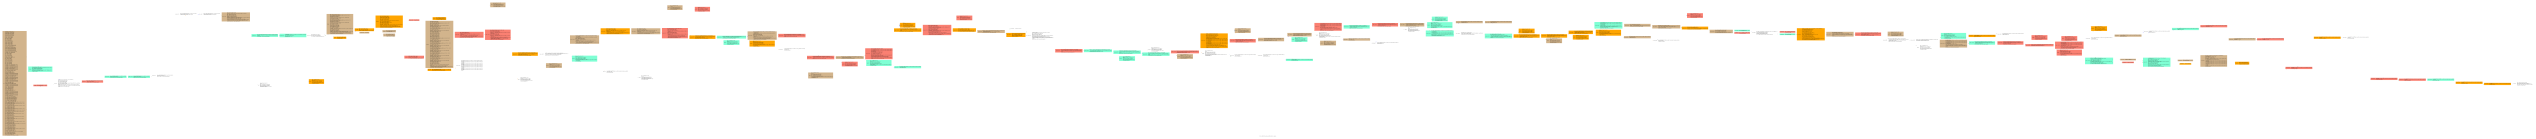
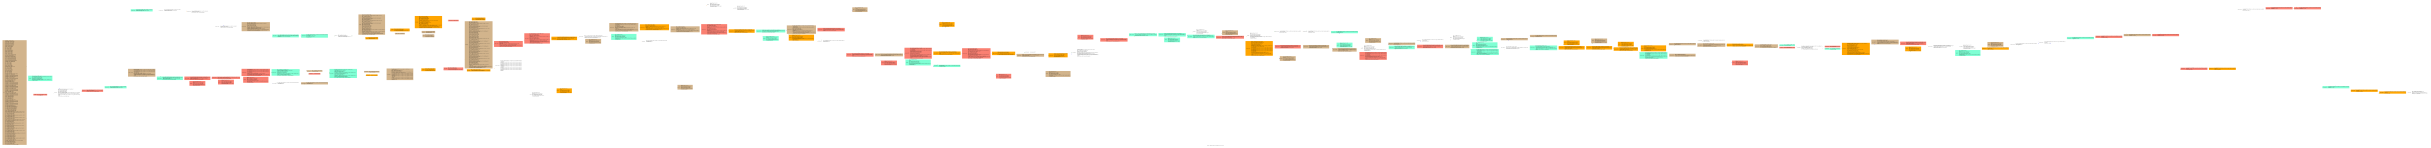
node "invoke.cont284:": removed
